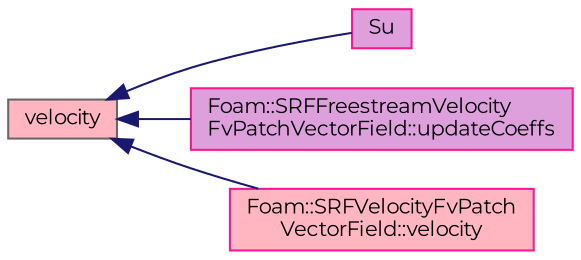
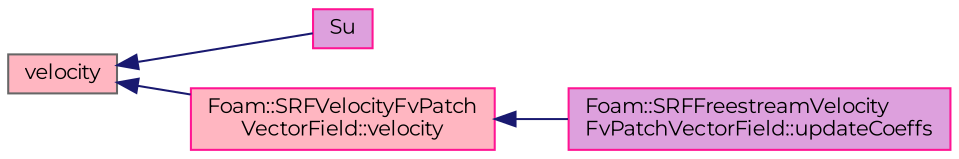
edge "Foam::SRFFreestreamVelocity FvPatchVectorField::updateCoeffs" -> "velocity": now "Foam::SRFFreestreamVelocity FvPatchVectorField::updateCoeffs" -> "Foam::SRFVelocityFvPatch VectorField::velocity"
